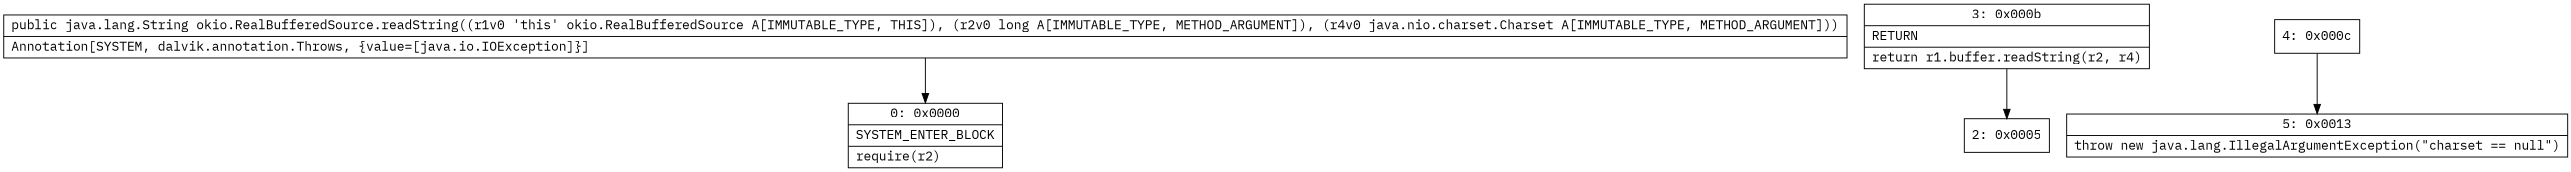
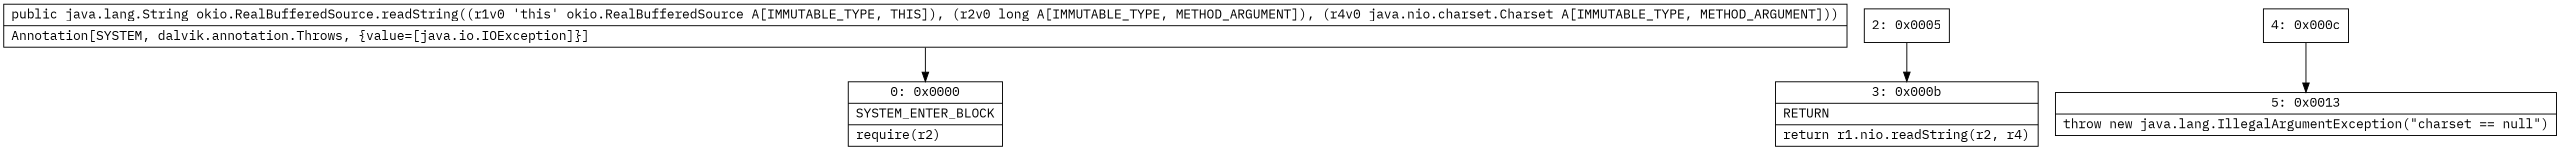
node "3: 0x000b": text "return r1.buffer.readString(r2, r4)" -> "return r1.nio.readString(r2, r4)"
edge "3: 0x000b" -> "2: 0x0005": reversed
